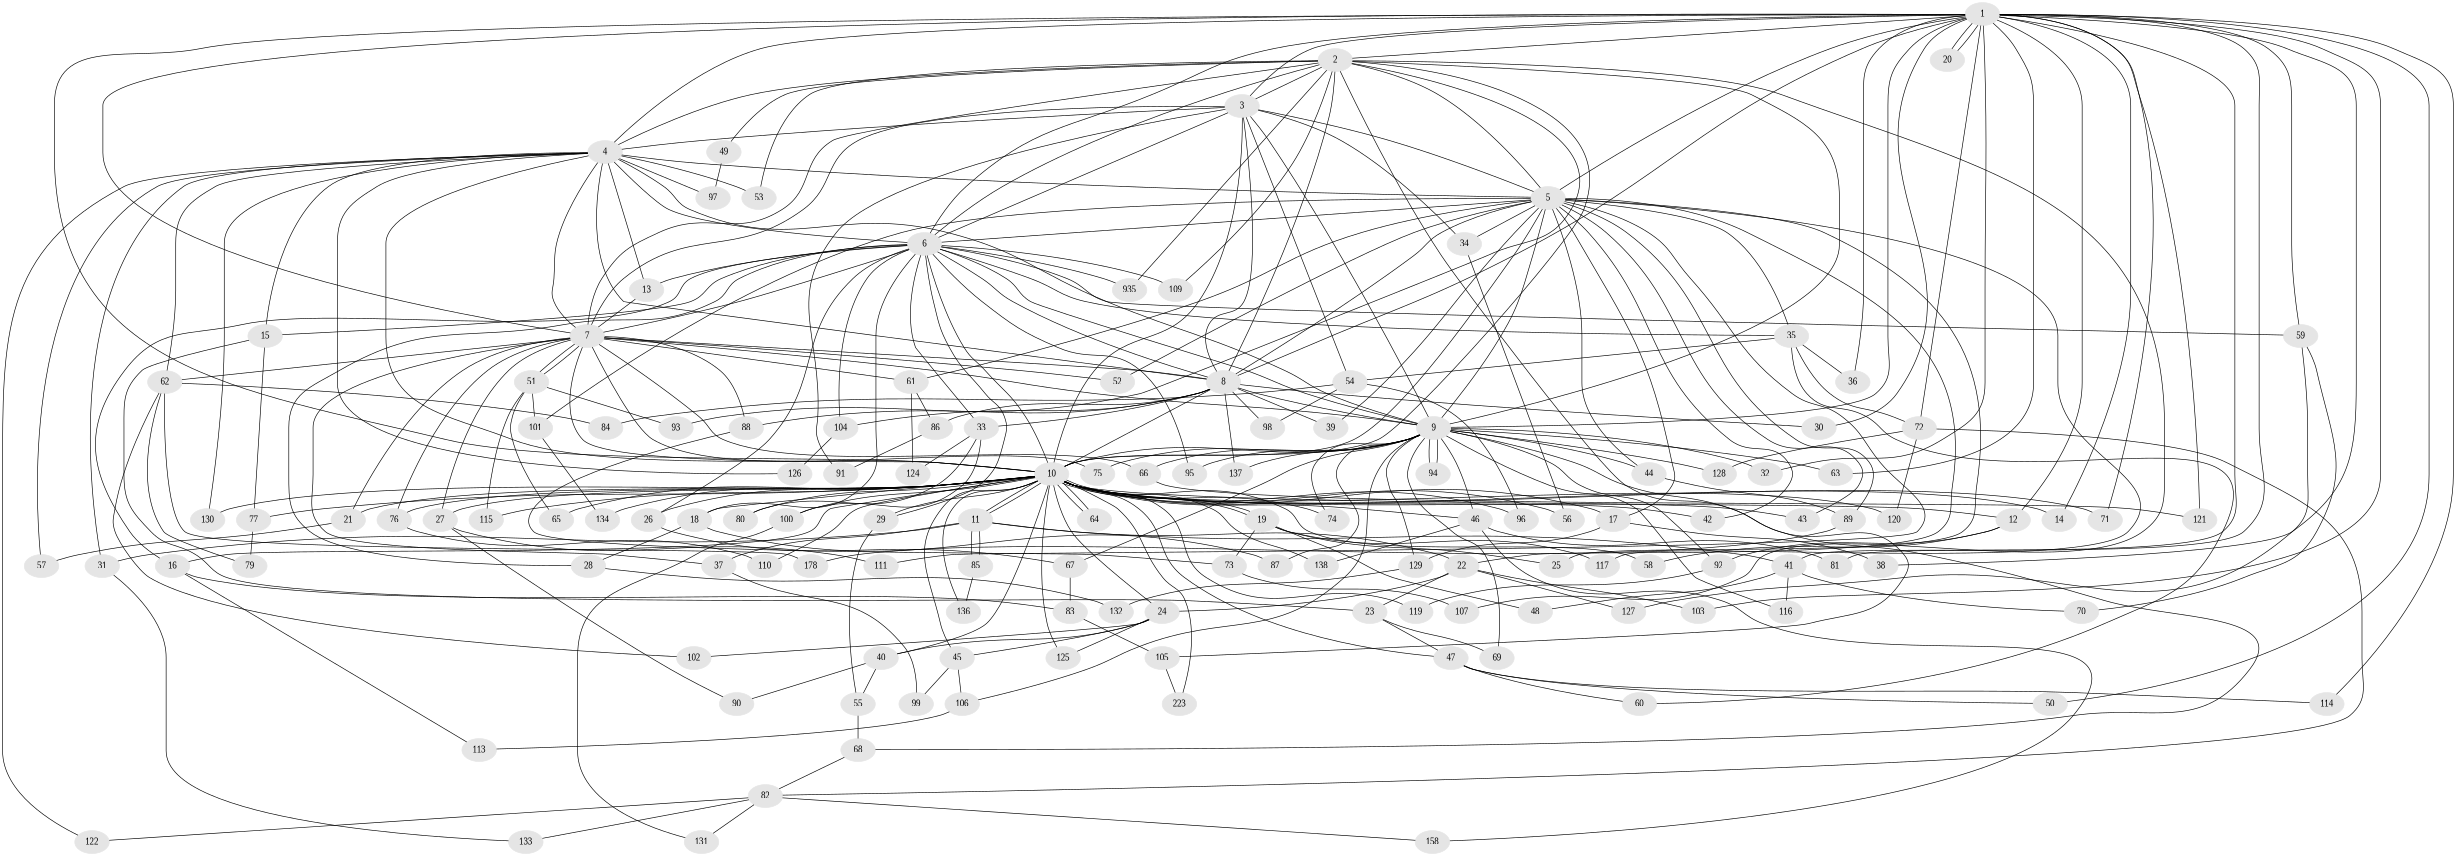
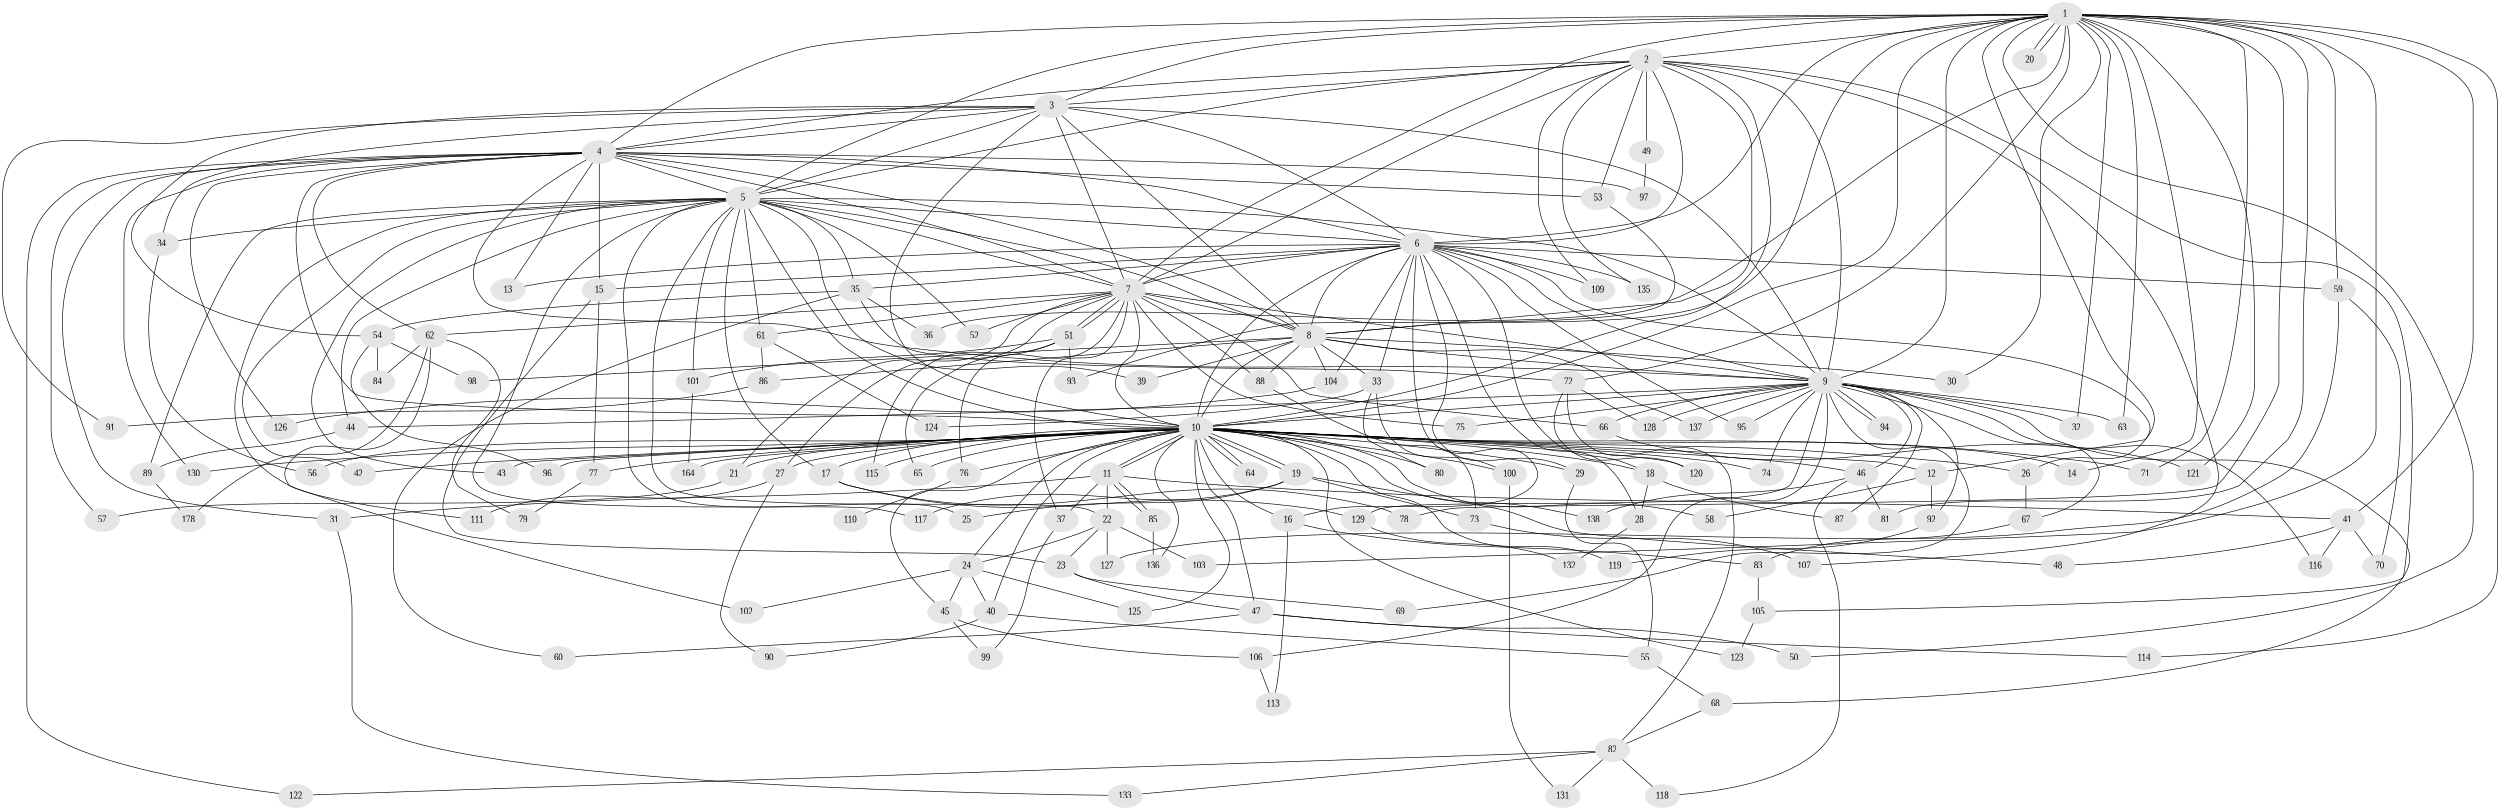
node "935": label "935" -> "135"
edge "13" -- "7": now "5" -- "7"
edge "2" -- "93": now "53" -- "93"
edge "10" -- "110": removed
node "134": label "134" -> "164"
node "38": label "38" -> "78"
node "223": label "223" -> "123"
node "158": label "158" -> "118"
